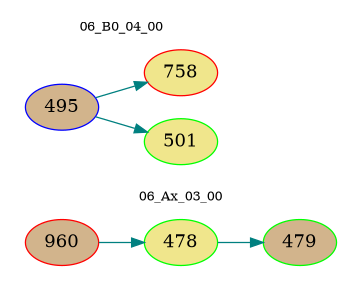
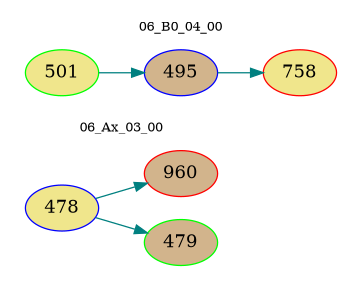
edge "495" -> "501": reversed
edge "960" -> "478": reversed
node "478": color green -> blue
